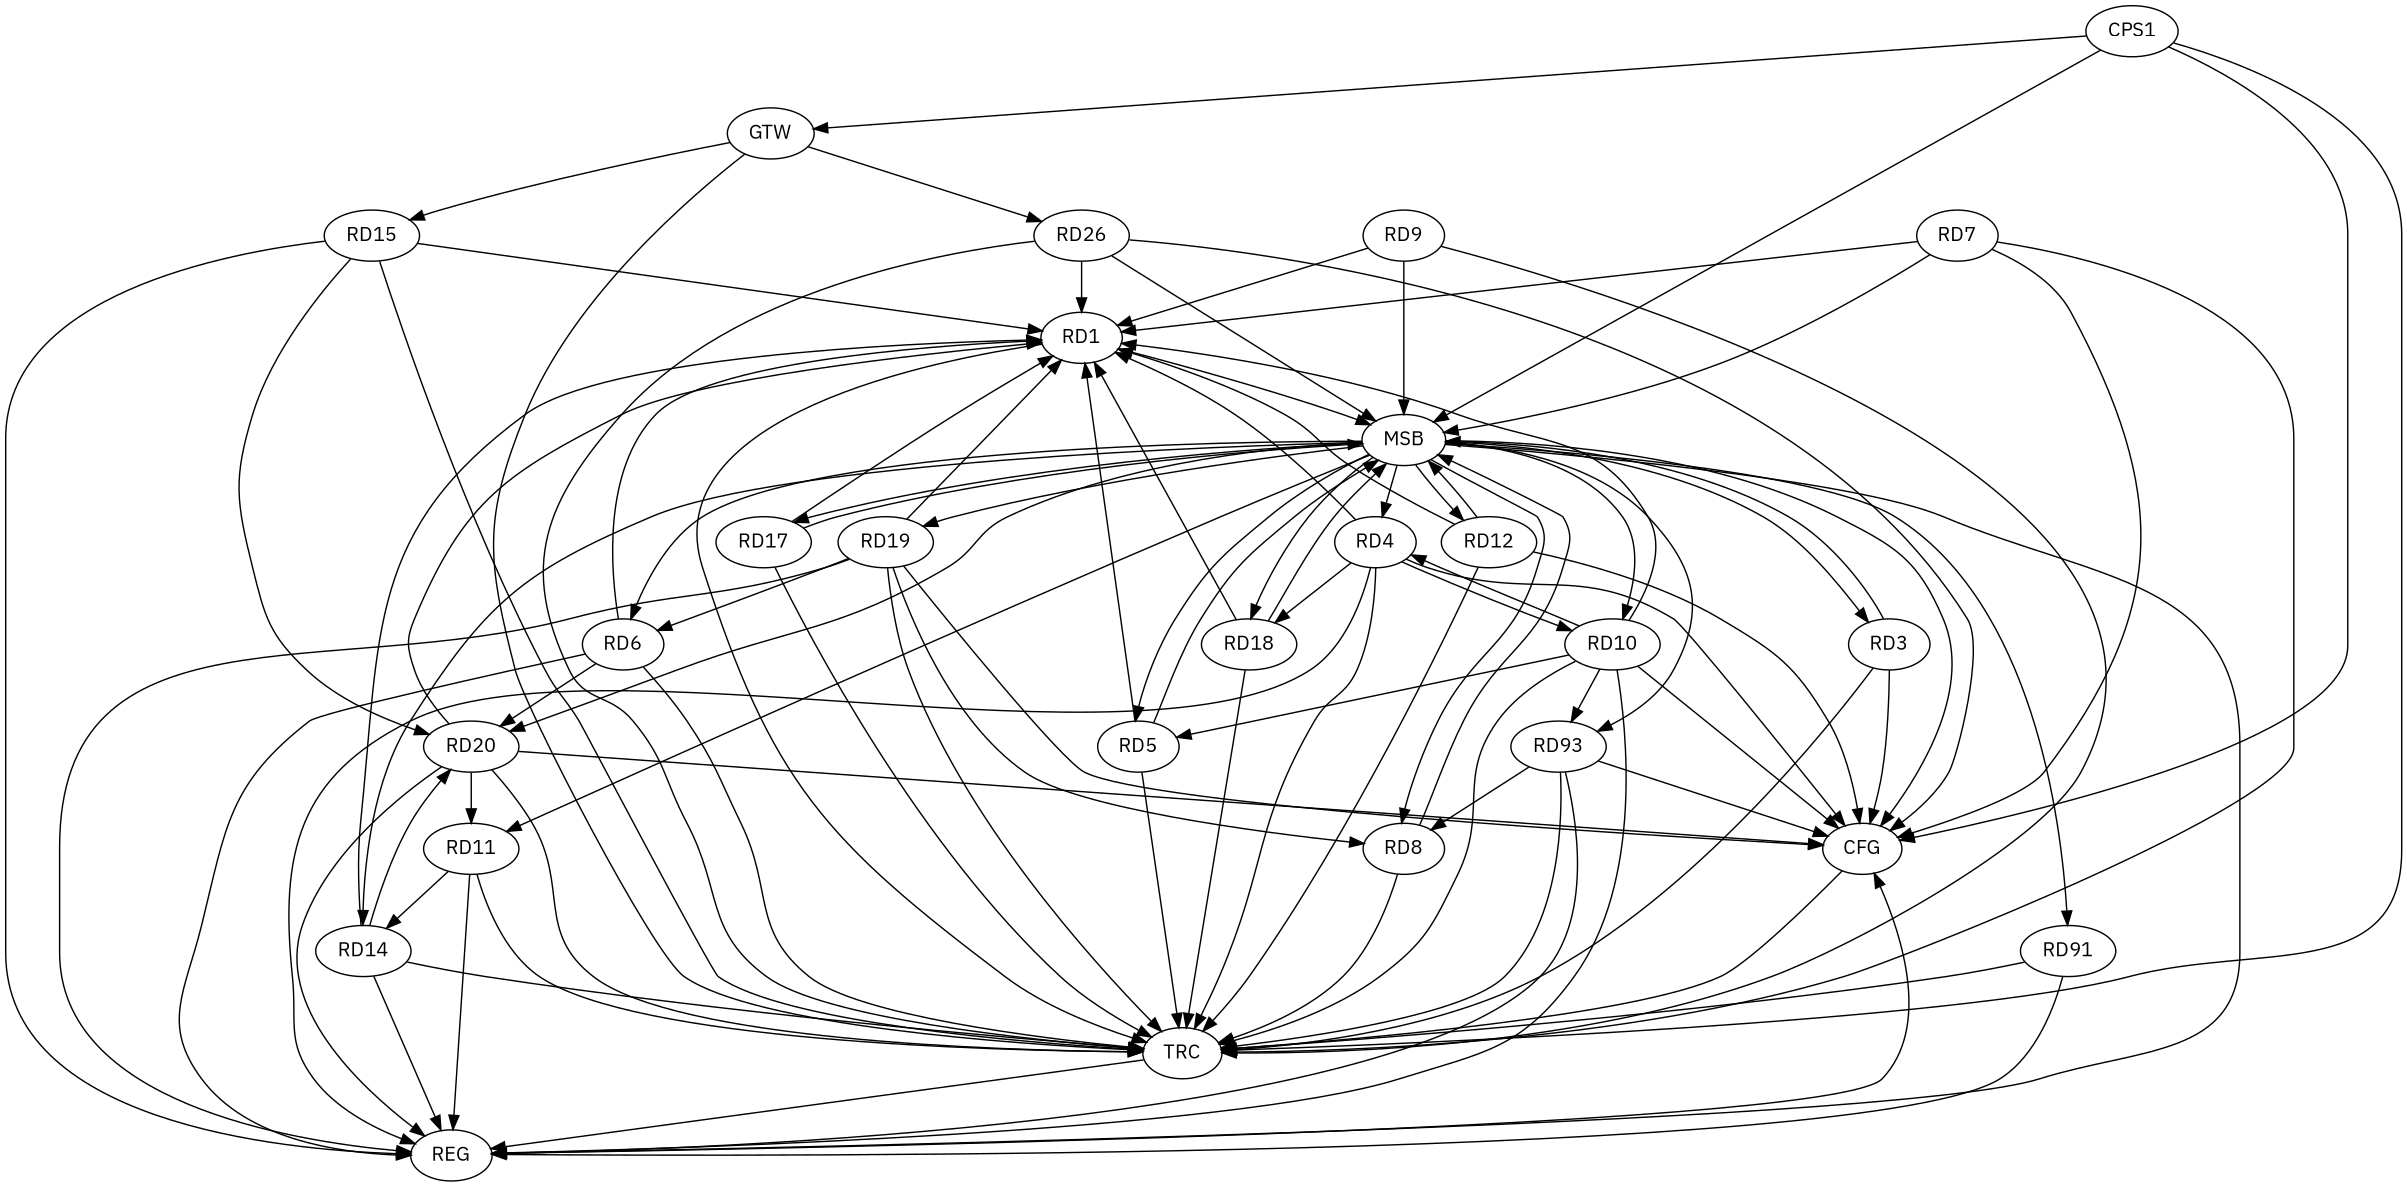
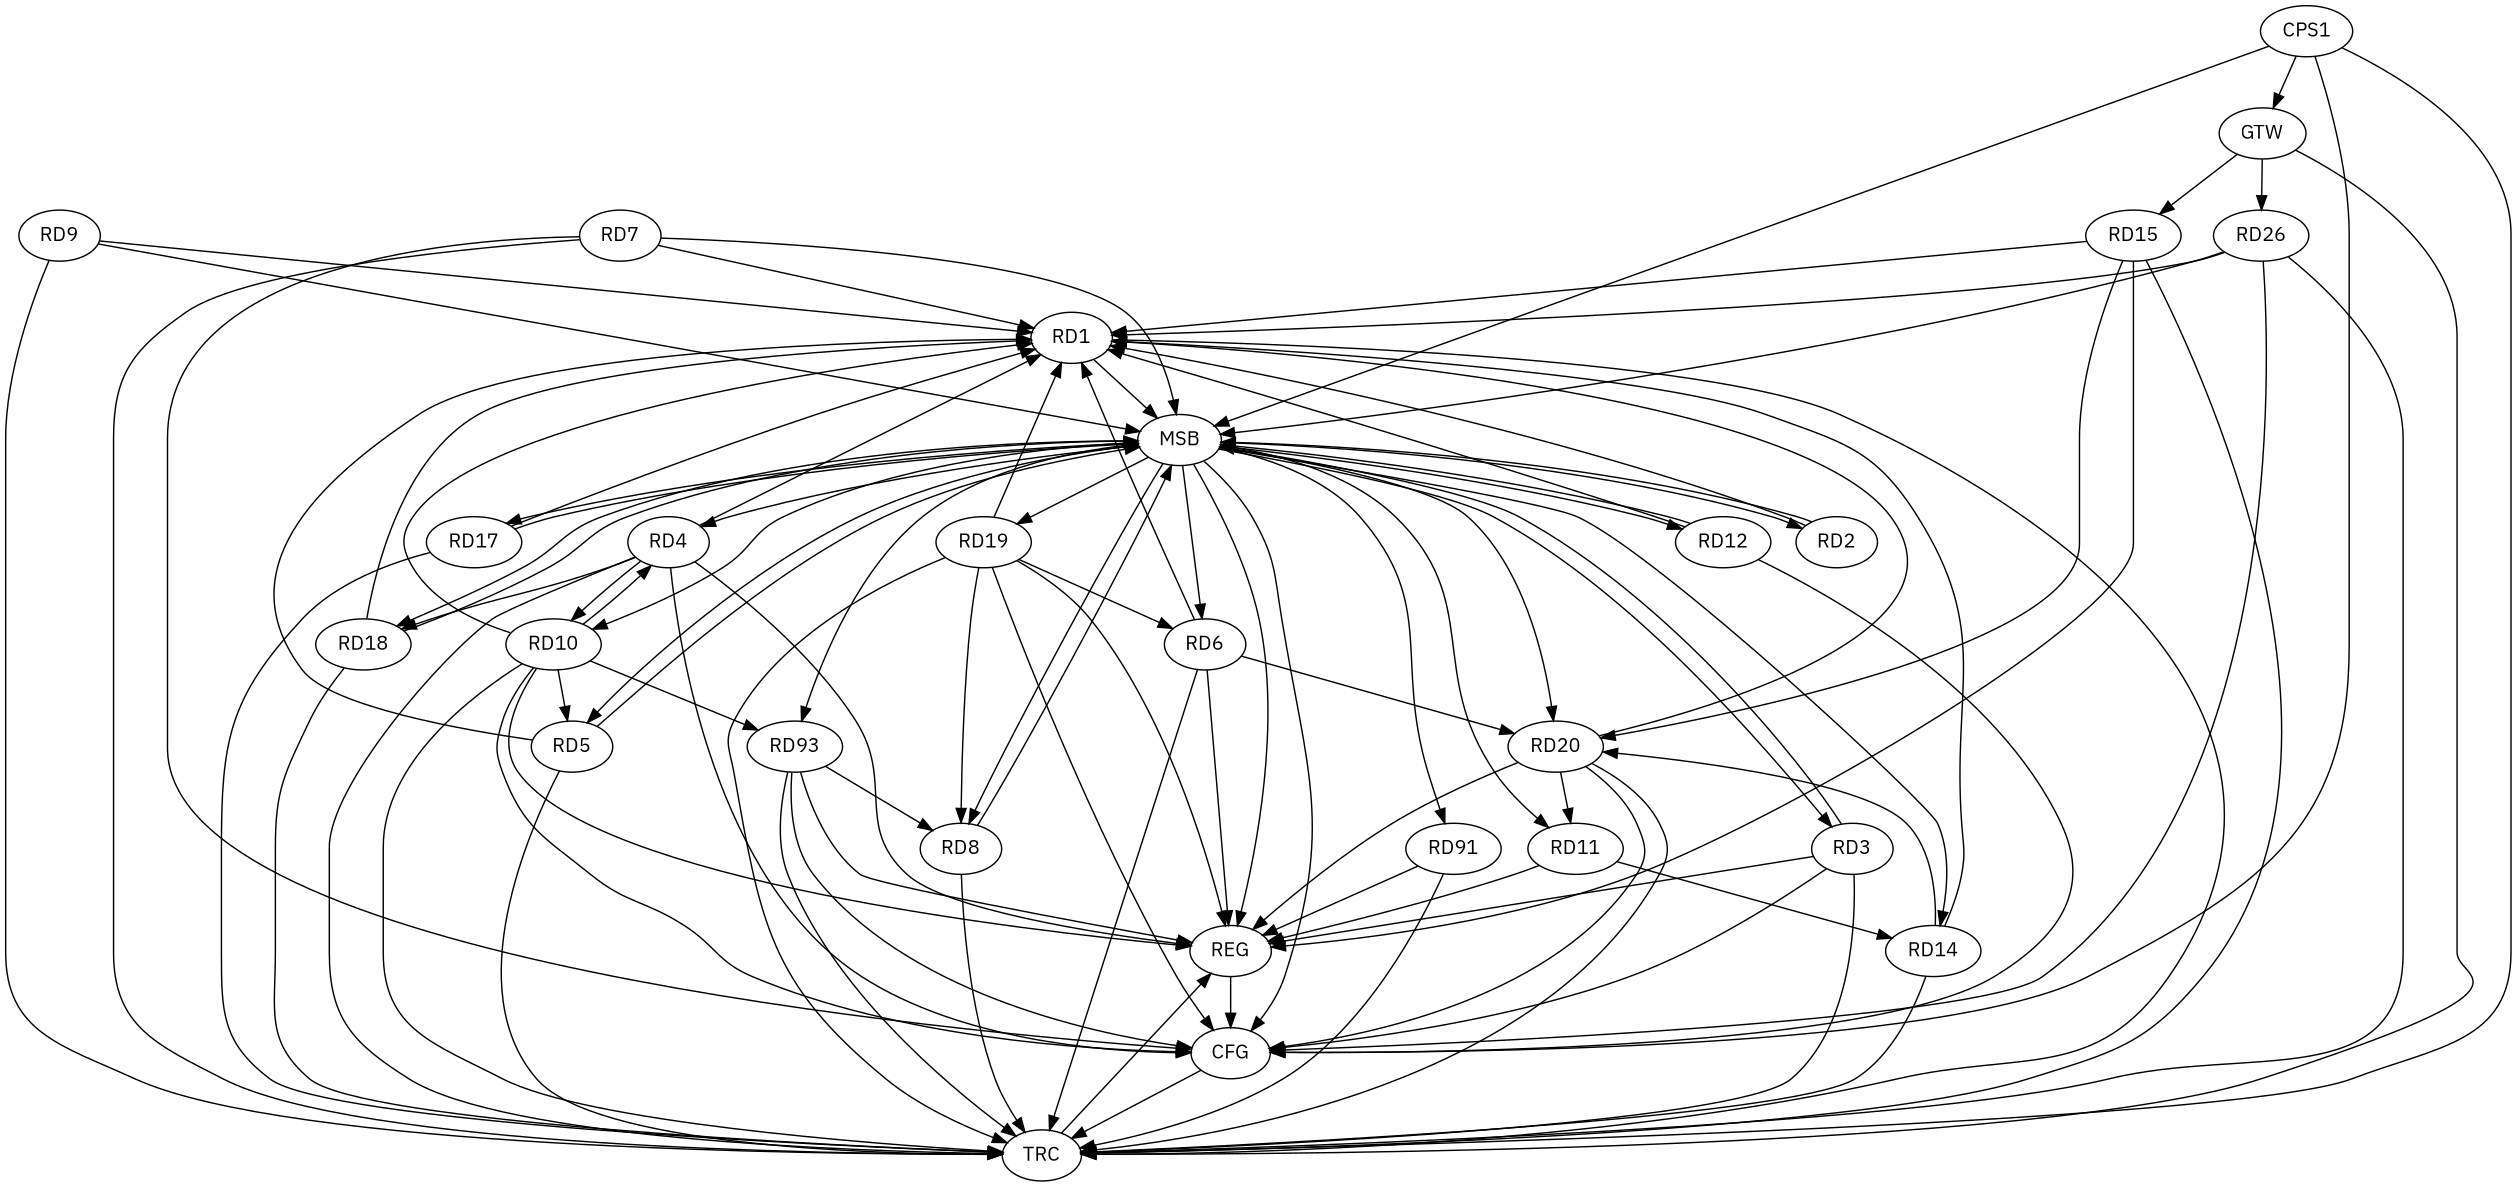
node "RD2": added
edge "RD12" -> "TRC": removed
edge "RD11" -> "TRC": removed
edge "RD14" -> "REG": now "RD3" -> "REG"
